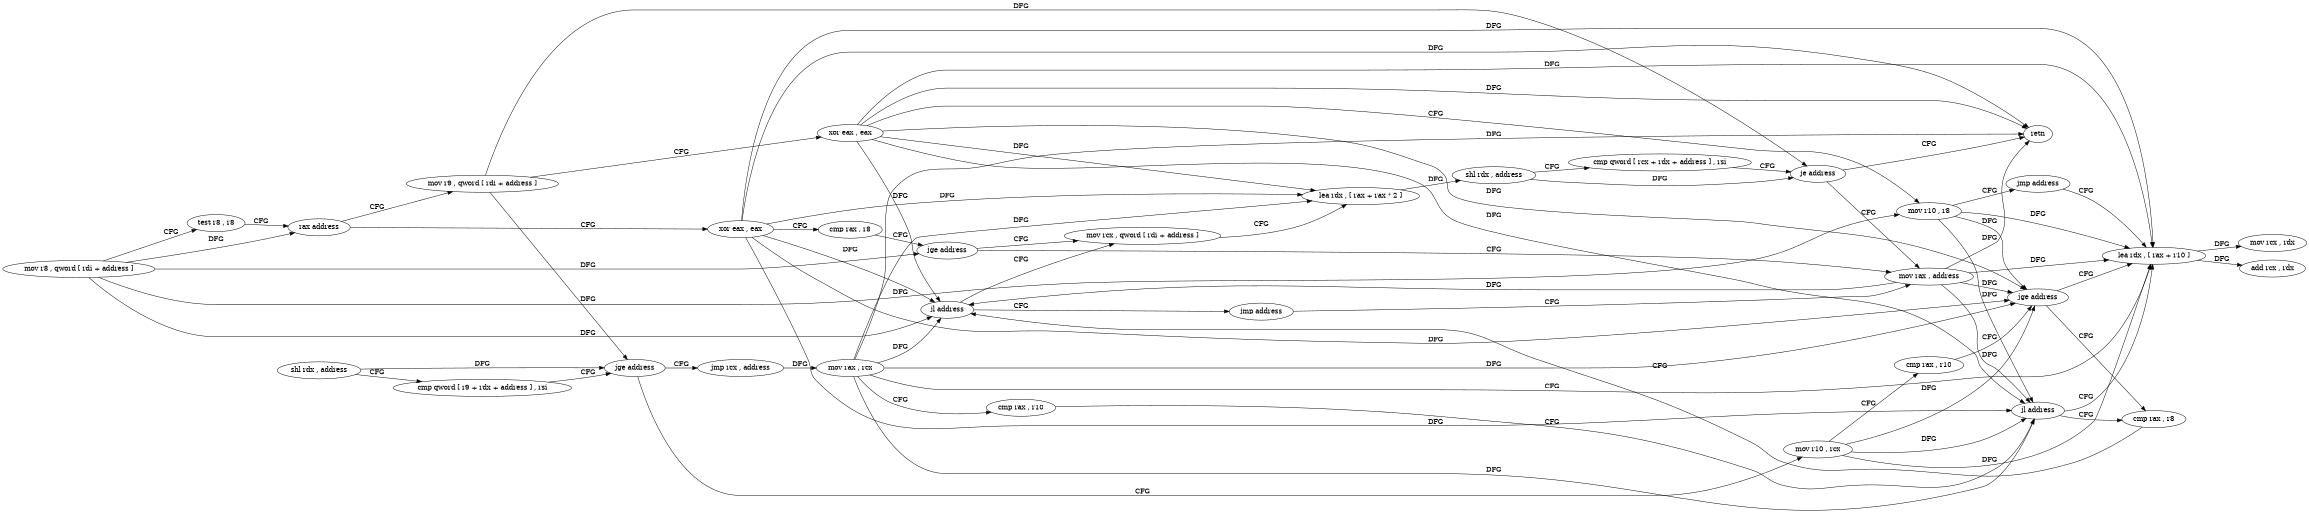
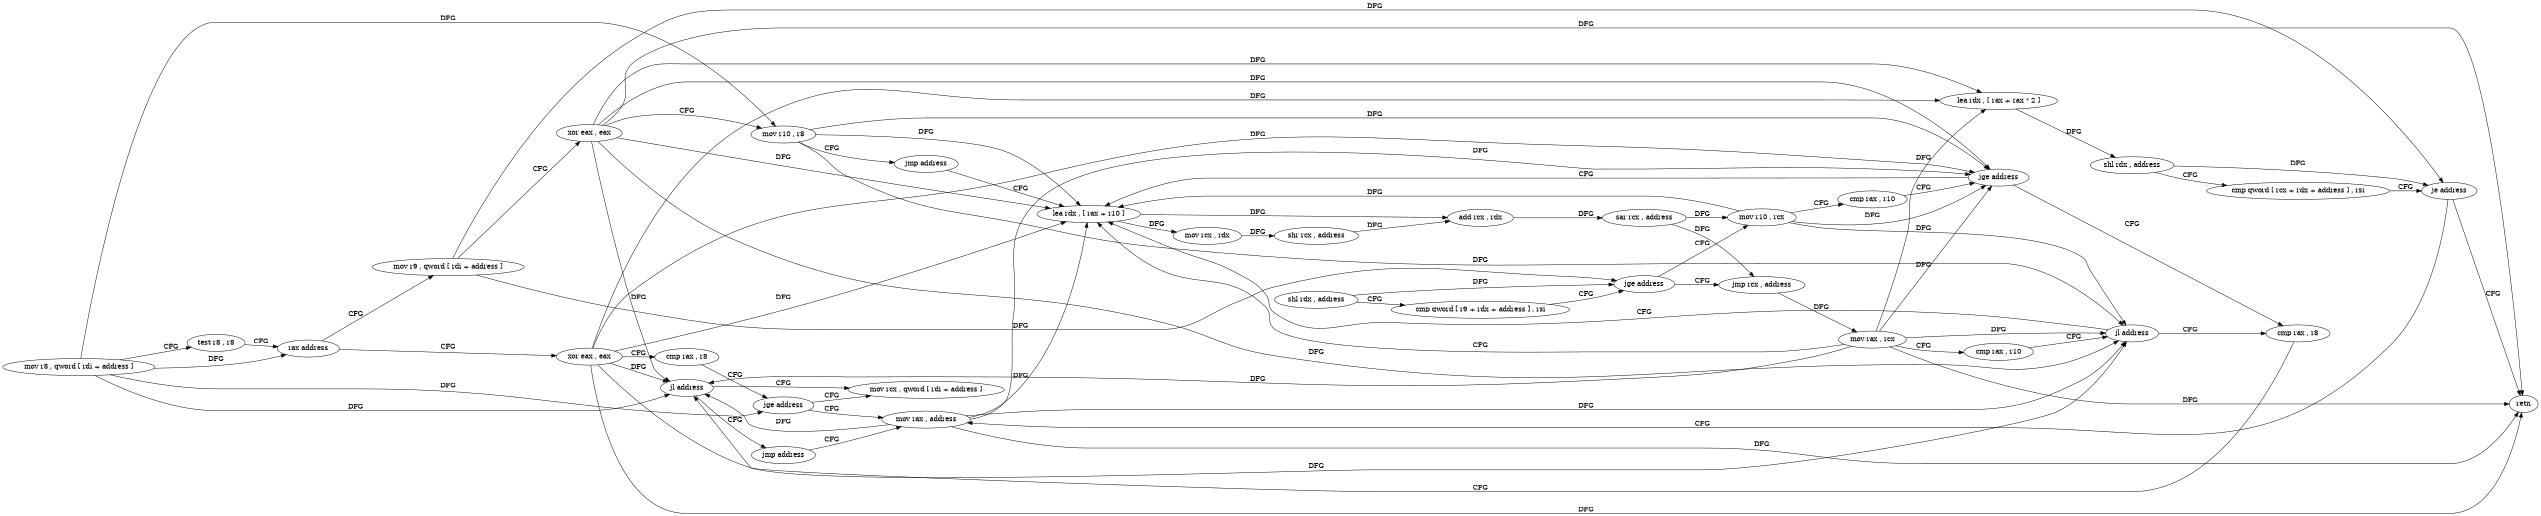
node "sar rcx , address": added
edge "mov rcx , qword [ rdi + address ]" -> "lea rdx , [ rax + rax * 2 ]": removed, label "CFG"
node "shr rcx , address": added
